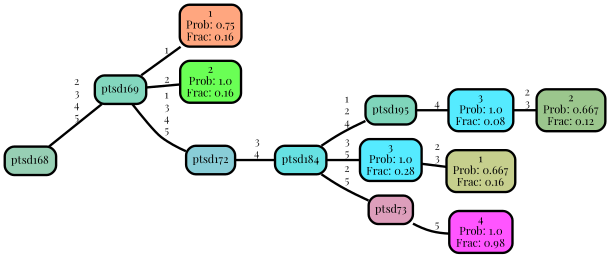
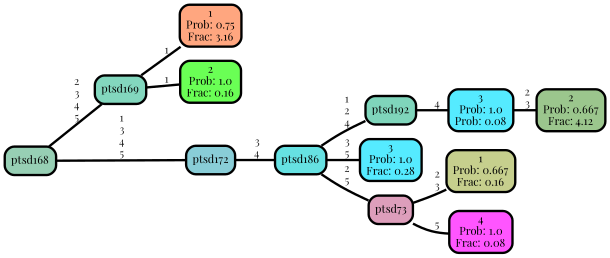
node "1 Prob: 0.75 Frac: 0.16": label "1 Prob: 0.75 Frac: 0.16" -> "1 Prob: 0.75 Frac: 3.16"
edge "2 Prob: 1.0 Frac: 0.16" -- "ptsd169": label " 2" -> " 1"
node "ptsd195": label "ptsd195" -> "ptsd192"
node "3 Prob: 1.0 Frac: 0.08": label "3 Prob: 1.0 Frac: 0.08" -> "3 Prob: 1.0 Prob: 0.08"
node "2 Prob: 0.667 Frac: 0.12": label "2 Prob: 0.667 Frac: 0.12" -> "2 Prob: 0.667 Frac: 4.12"
edge "ptsd169" -- "ptsd172": now "ptsd168" -- "ptsd172"
node "ptsd184": label "ptsd184" -> "ptsd186"
edge "3 Prob: 1.0 Frac: 0.28" -- "1 Prob: 0.667 Frac: 0.16": now "ptsd73" -- "1 Prob: 0.667 Frac: 0.16"
node "4 Prob: 1.0 Frac: 0.98": label "4 Prob: 1.0 Frac: 0.98" -> "4 Prob: 1.0 Frac: 0.08"
